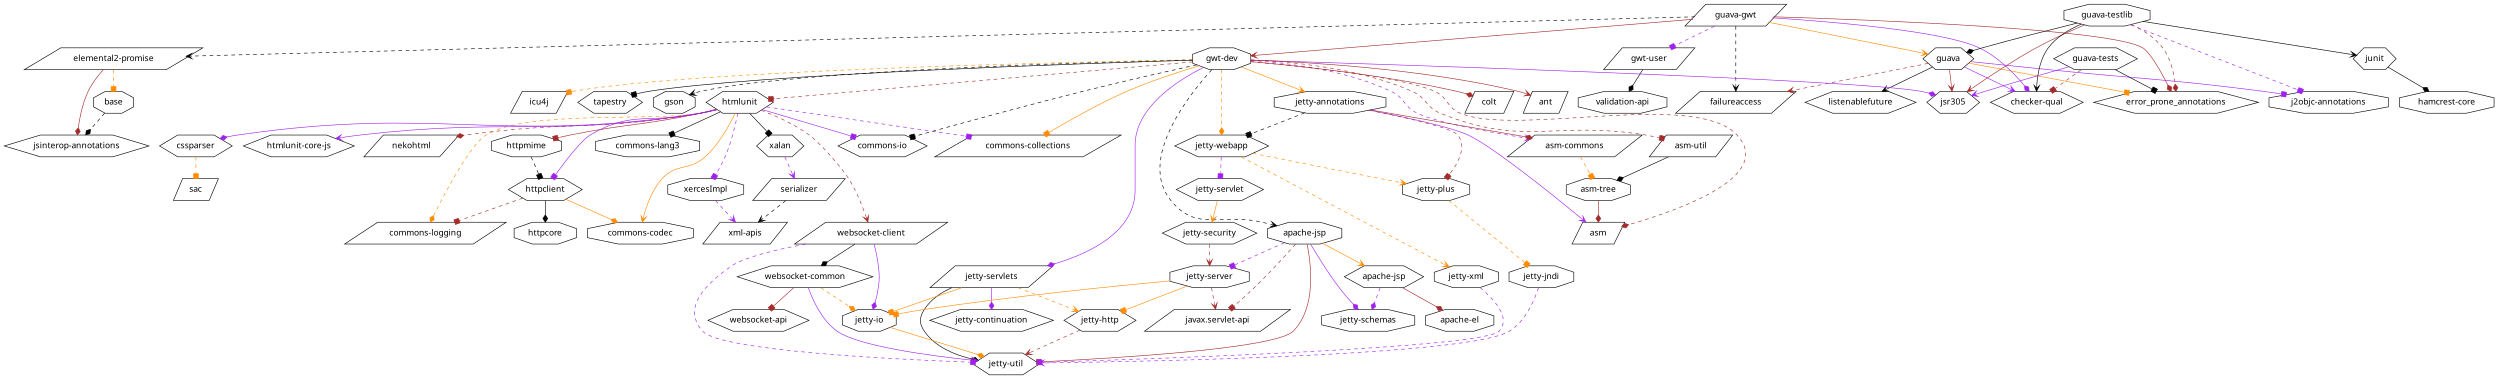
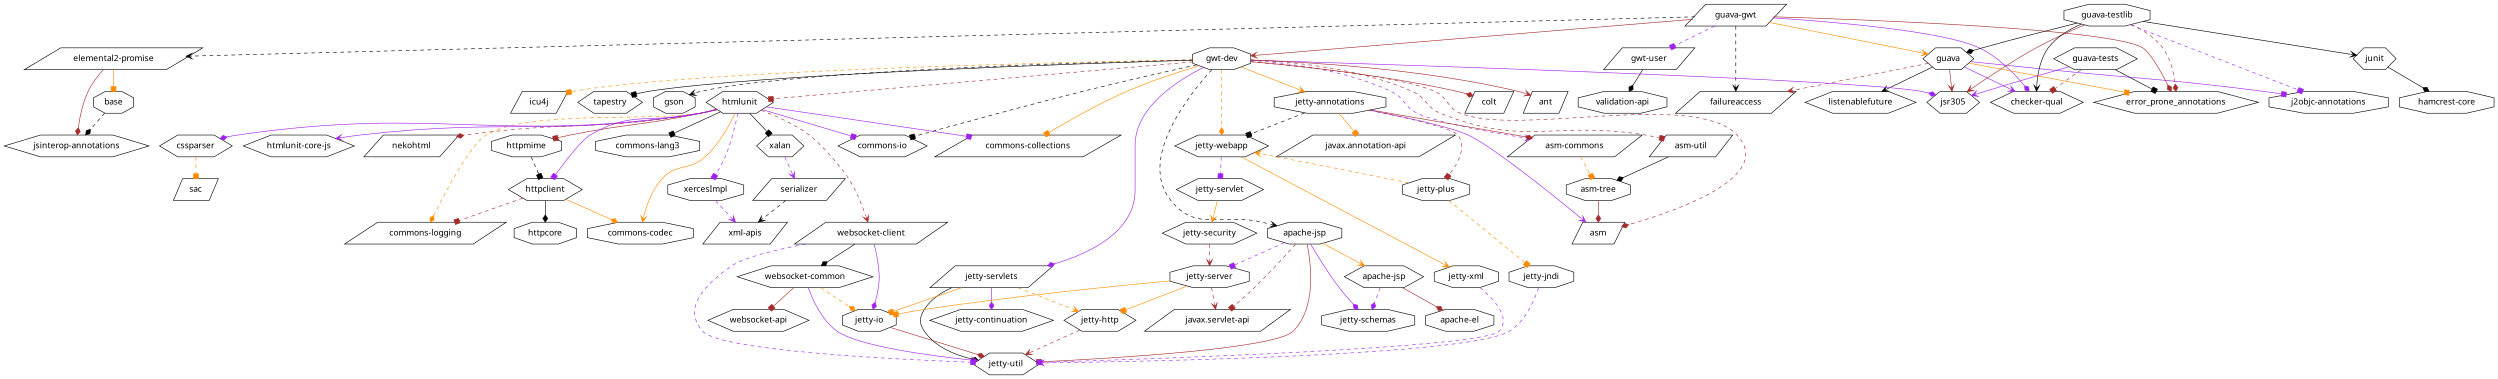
edge "elemental2-promise" -> "base": style dashed -> solid
edge "htmlunit" -> "commons-collections": style dashed -> solid
node "javax.annotation-api": added
edge "jetty-webapp" -> "jetty-plus": reversed
edge "jetty-webapp" -> "jetty-xml": style dashed -> solid
edge "jetty-io" -> "jetty-util": color darkorange -> brown
